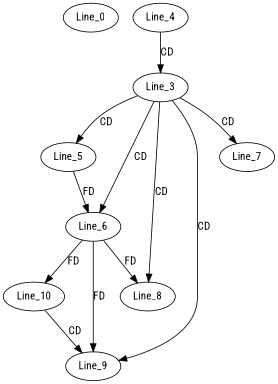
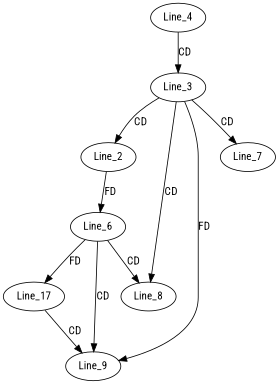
node "Line_0": removed
edge "Line_3" -> "Line_6": removed, label "CD"
node "Line_5": label "Line_5" -> "Line_2"
edge "Line_3" -> "Line_9": label "CD" -> "FD"
edge "Line_6" -> "Line_8": label "FD" -> "CD"
node "Line_10": label "Line_10" -> "Line_17"
edge "Line_6" -> "Line_9": label "FD" -> "CD"
